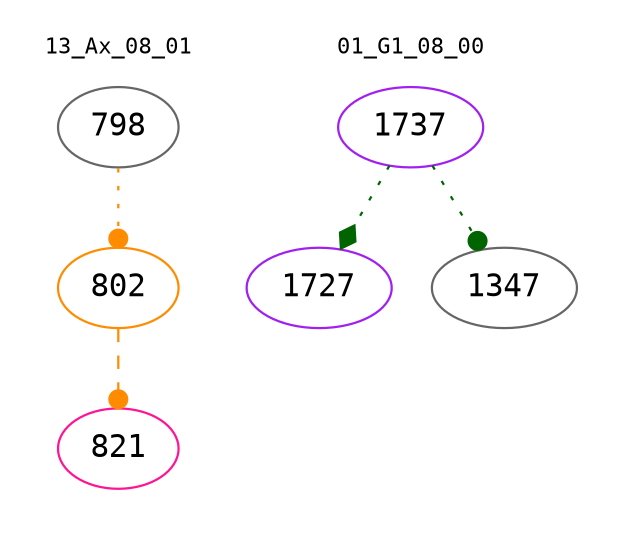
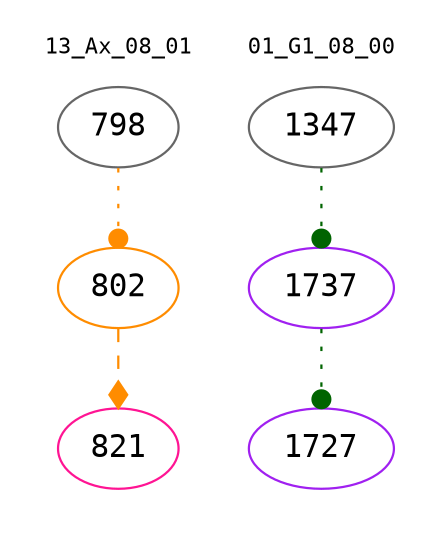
edge "1737" -> "1727": arrowhead diamond -> dot
edge "1737" -> "1347": reversed
edge "802" -> "821": arrowhead dot -> diamond
